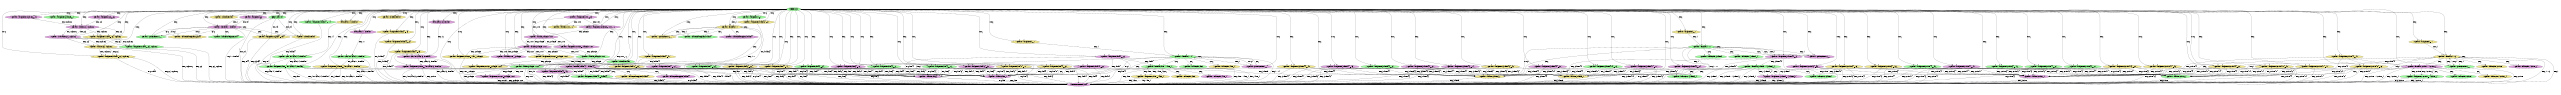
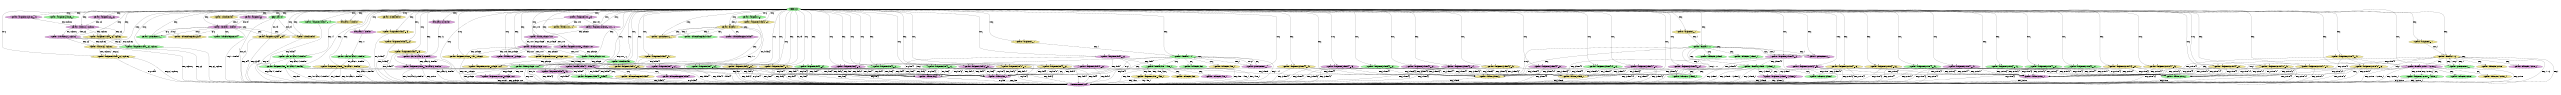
edge "(METHOD,juo)" -> "(<operator>.assignment,uvlnah = qsj - vcqkwmq)": added, label "DDG:"
edge "(METHOD,juo)" -> "(<operator>.assignment,dtte[3] = 88)": label "DDG: " -> "DDG: txl"
edge "(<operator>.lessThan,i < 11)" -> "(<operator>.assignment,jwdxmxl[0] = 3)": now "(<operator>.lessThan,i < 11)" -> "(<operator>.lessThan,*jwdxmxl < *(jwdxmxl+i))"
